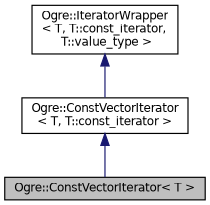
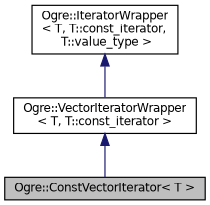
node "Ogre::ConstVectorIterator < T, T::const_iterator >": label "Ogre::ConstVectorIterator < T, T::const_iterator >" -> "Ogre::VectorIteratorWrapper < T, T::const_iterator >"
